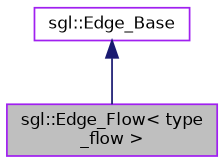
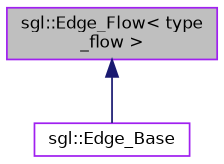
edge "sgl::Edge_Flow< type _flow >" -> "sgl::Edge_Base": reversed
